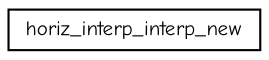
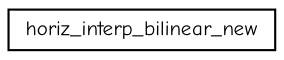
node "horiz_interp_interp_new": label "horiz_interp_interp_new" -> "horiz_interp_bilinear_new"
